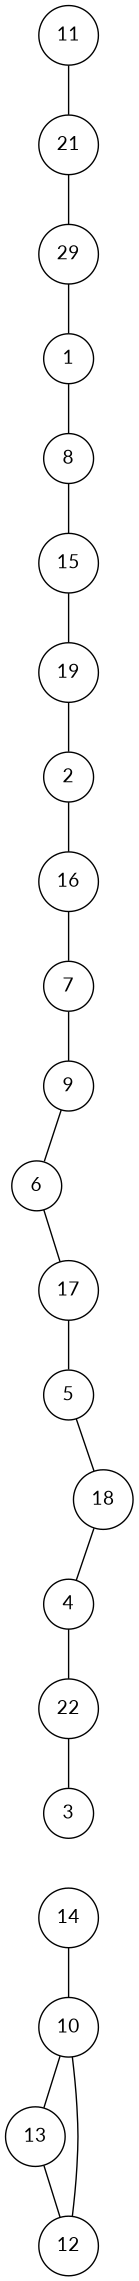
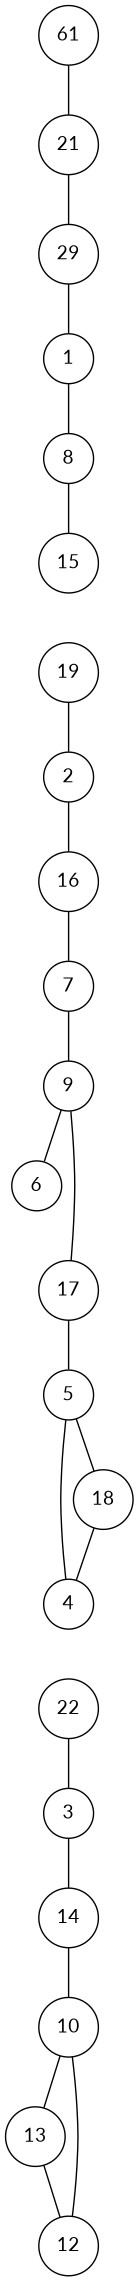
node "11": label "11" -> "61"
edge "15" -- "19": removed
edge "6" -- "17": now "9" -- "17"
edge "4" -- "22": now "4" -- "5"
edge "3" -- "14": added
